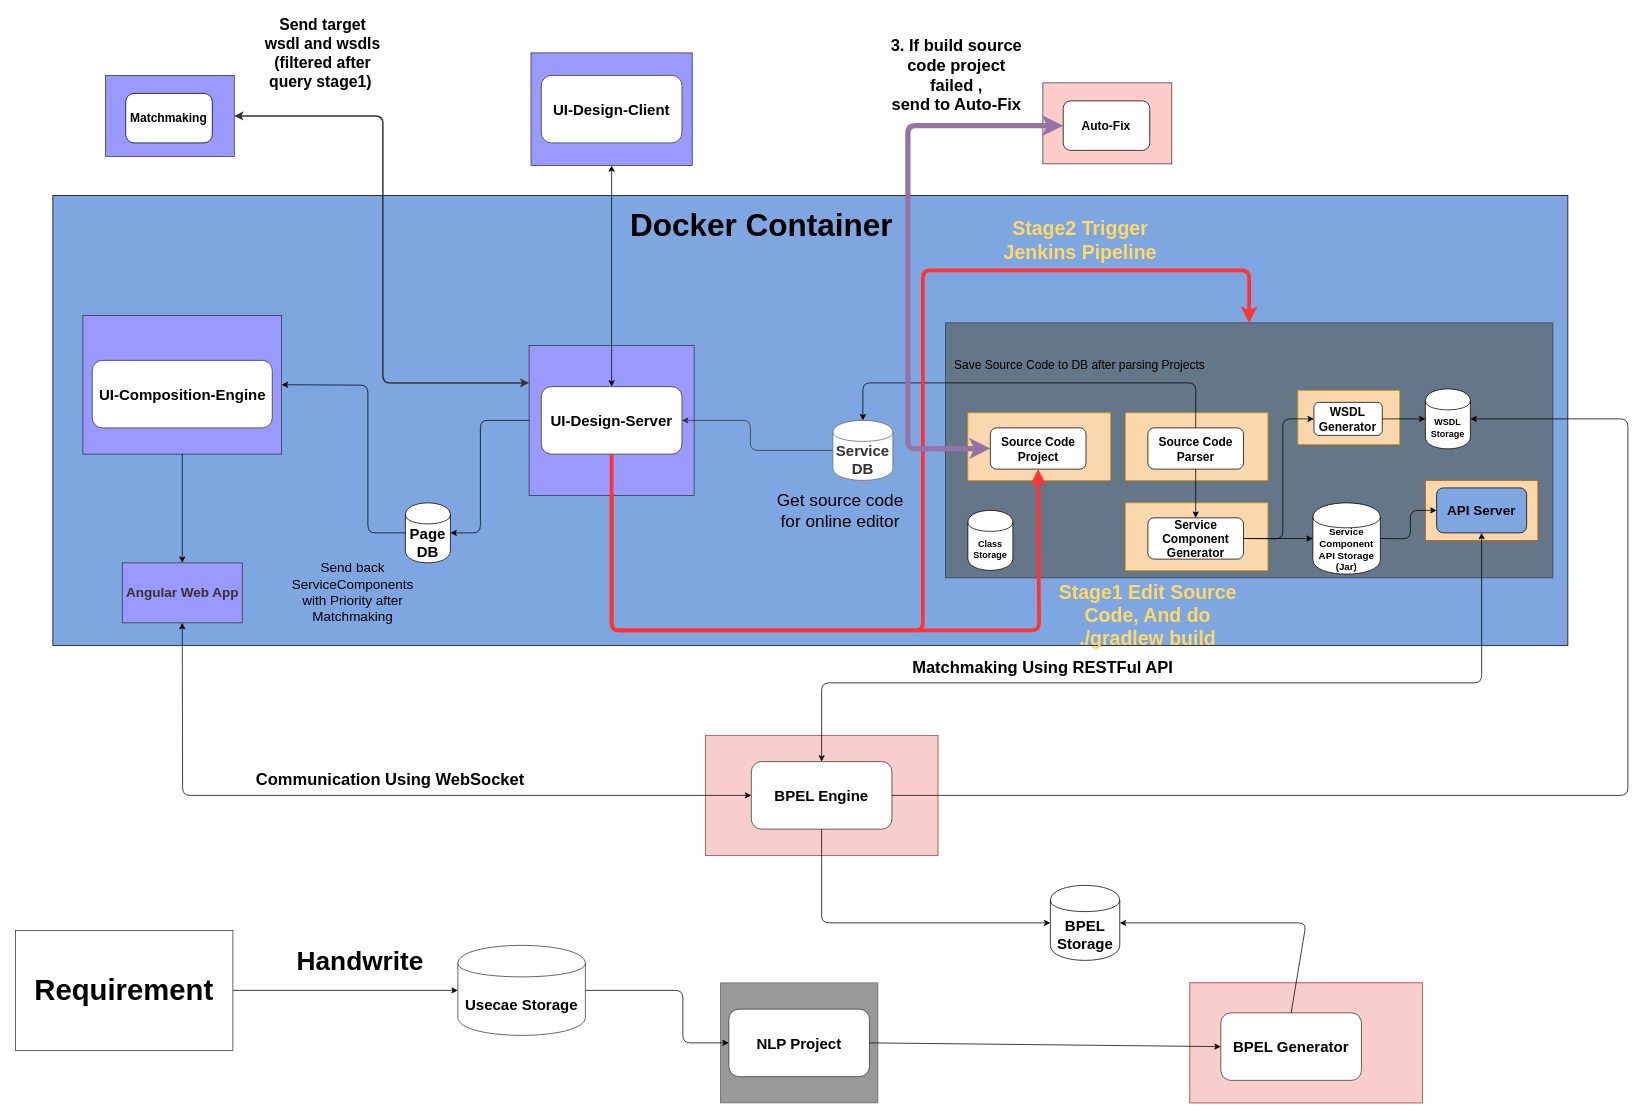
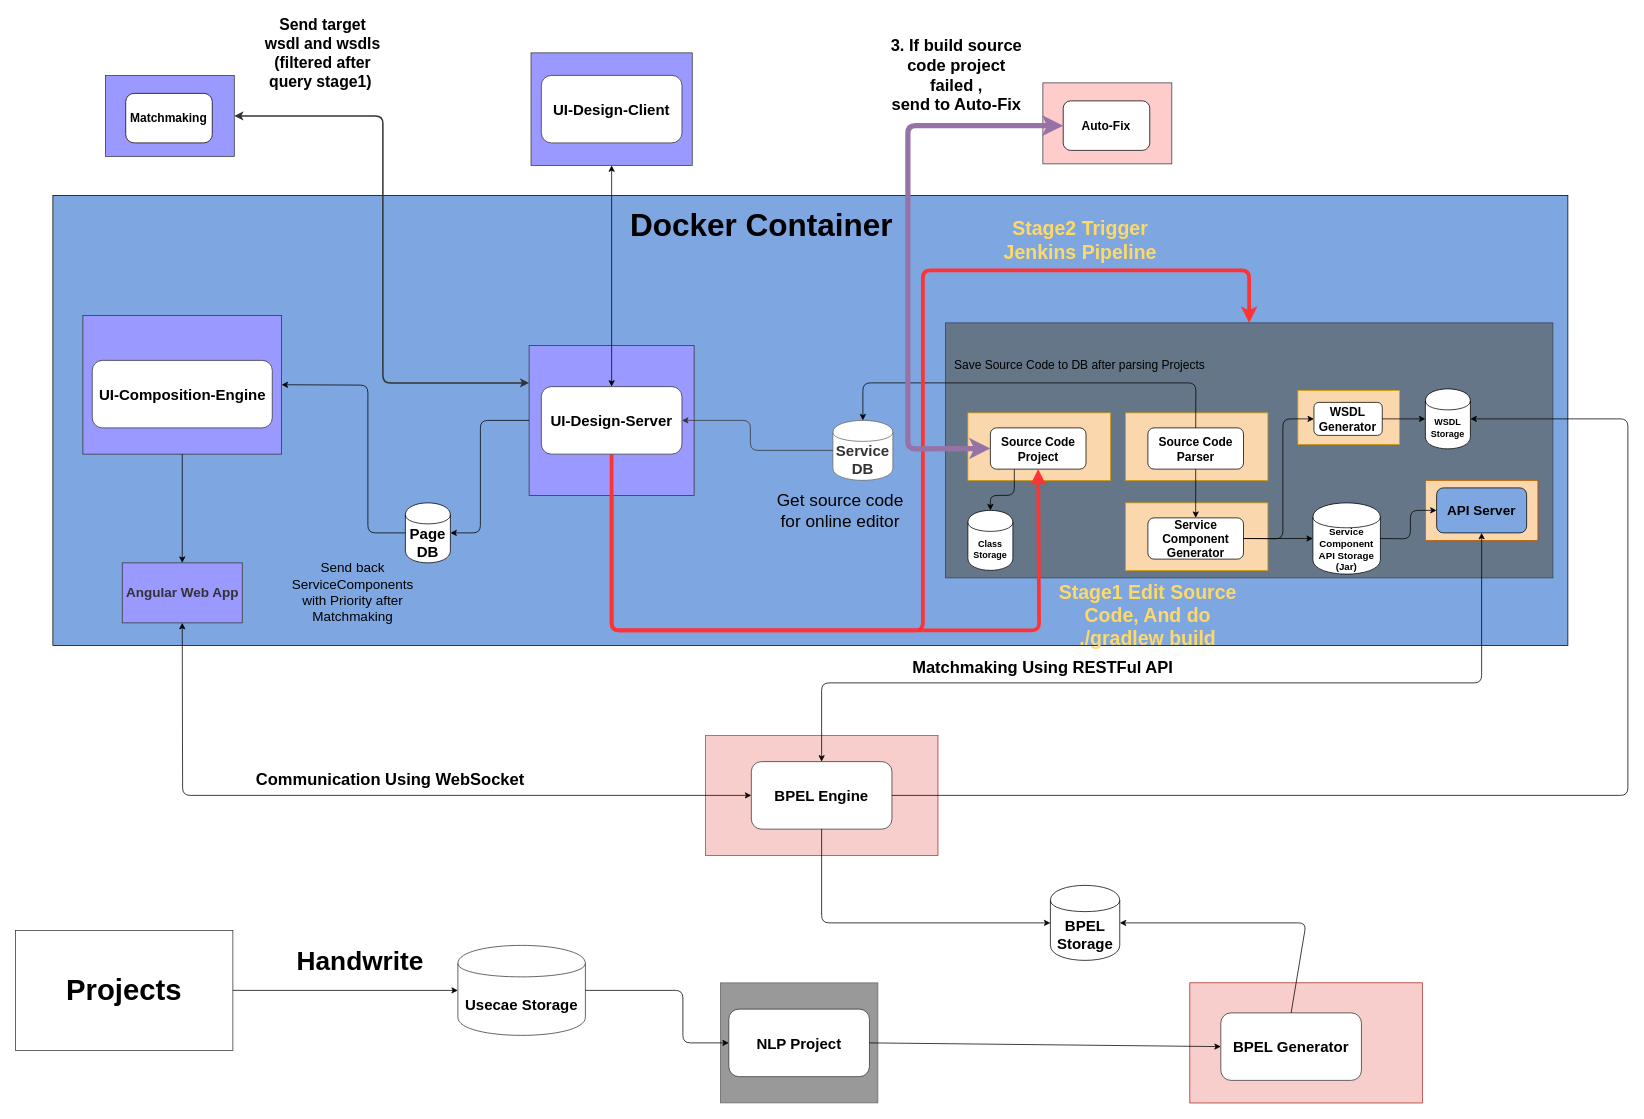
edge "Source Code Project" -> "Class Storage": added
node "Requirement": label "Requirement" -> "Projects"
